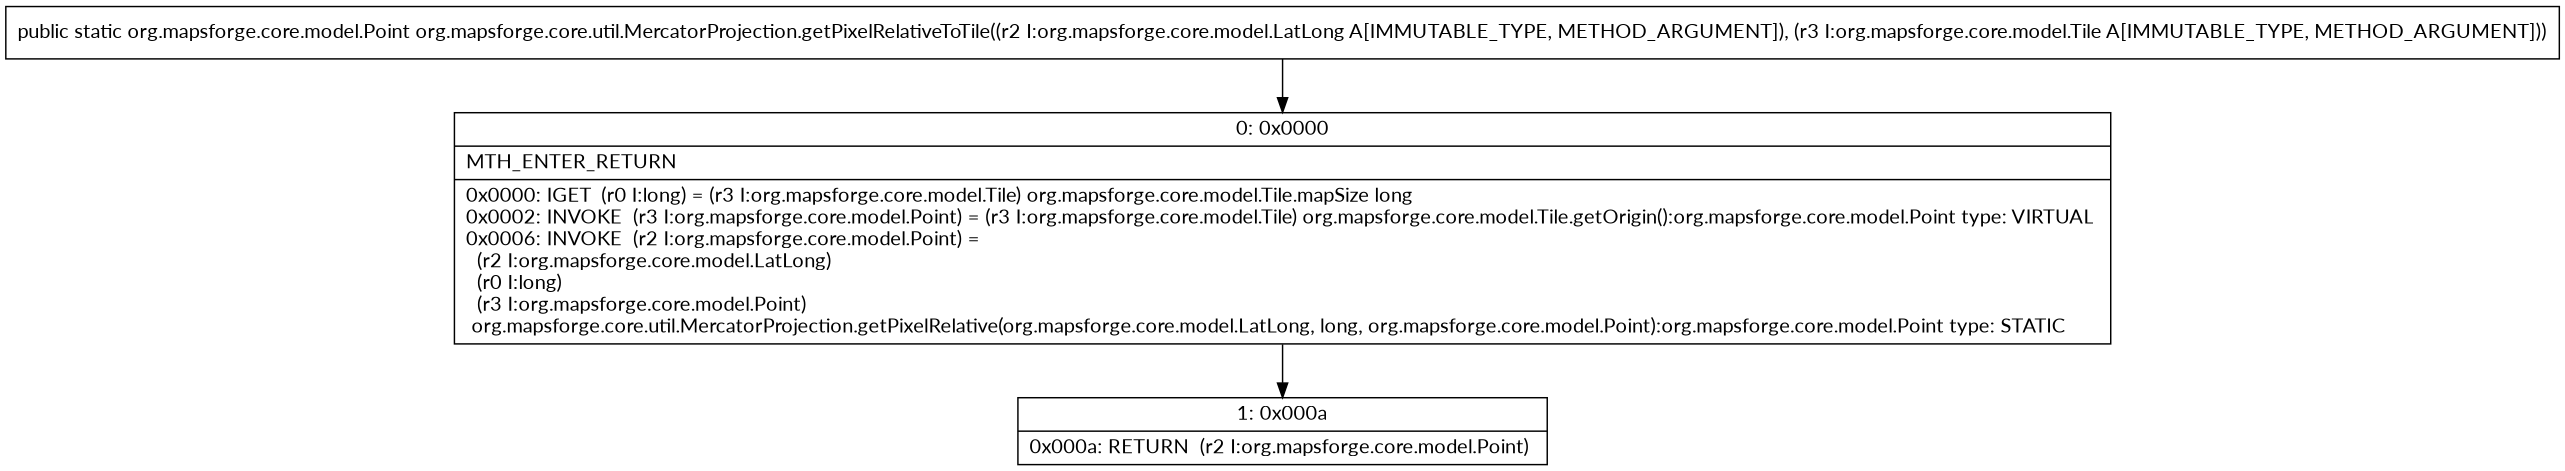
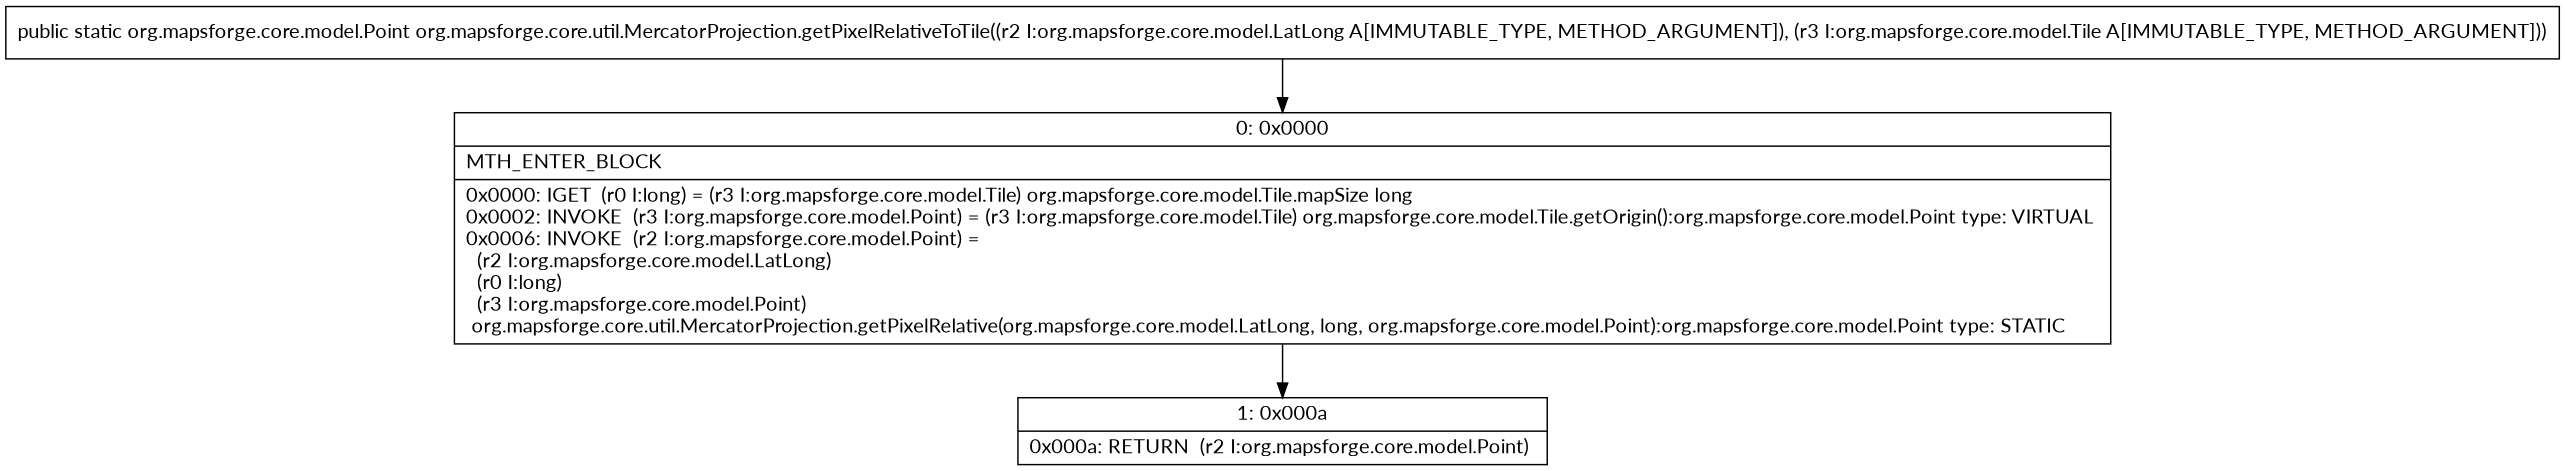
node "0: 0x0000": text "MTH_ENTER_RETURN" -> "MTH_ENTER_BLOCK"
